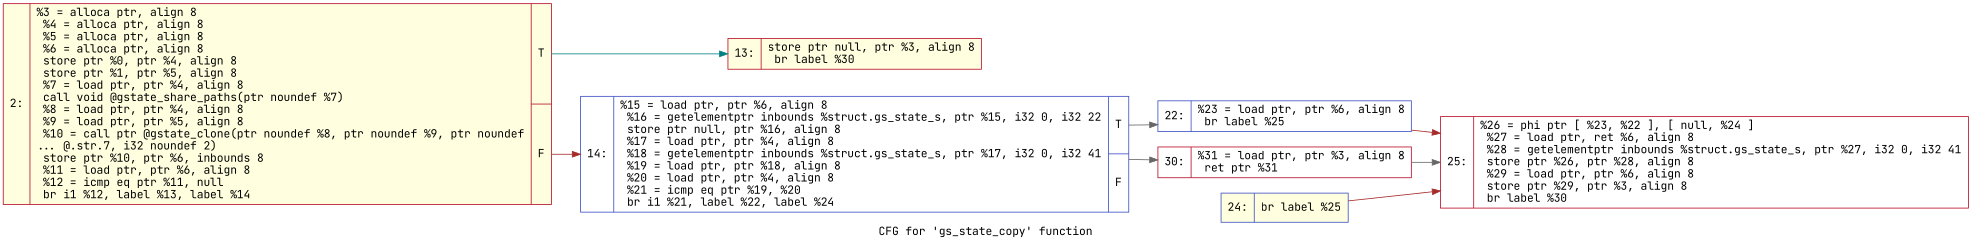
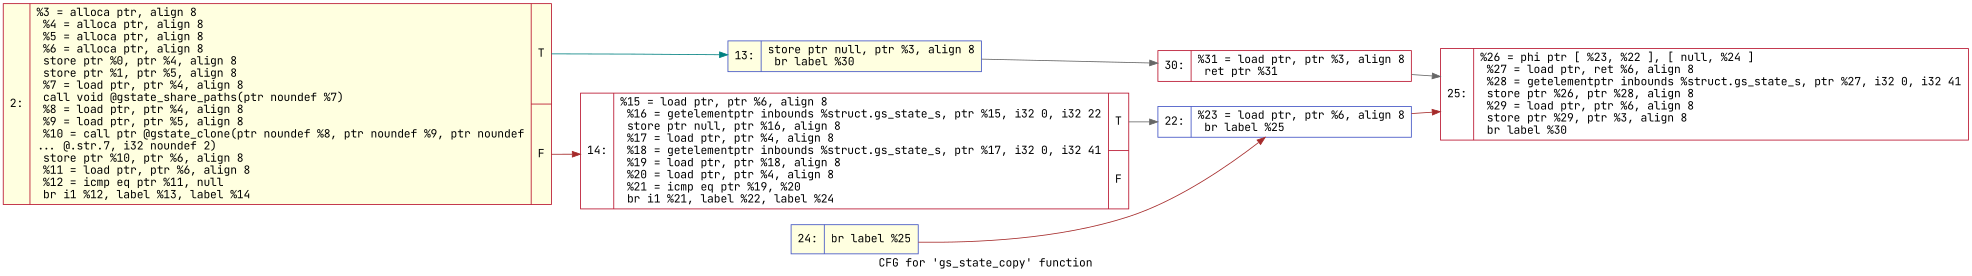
node "13:": color #b70d28ff -> #3d50c3ff
node "14:": color #3d50c3ff -> #b70d28ff
node "2:": text "store ptr %10, ptr %6, inbounds 8" -> "store ptr %10, ptr %6, align 8"
edge "14:" -> "30:": now "13:" -> "30:"
edge "24:" -> "25:": now "24:" -> "22:"
